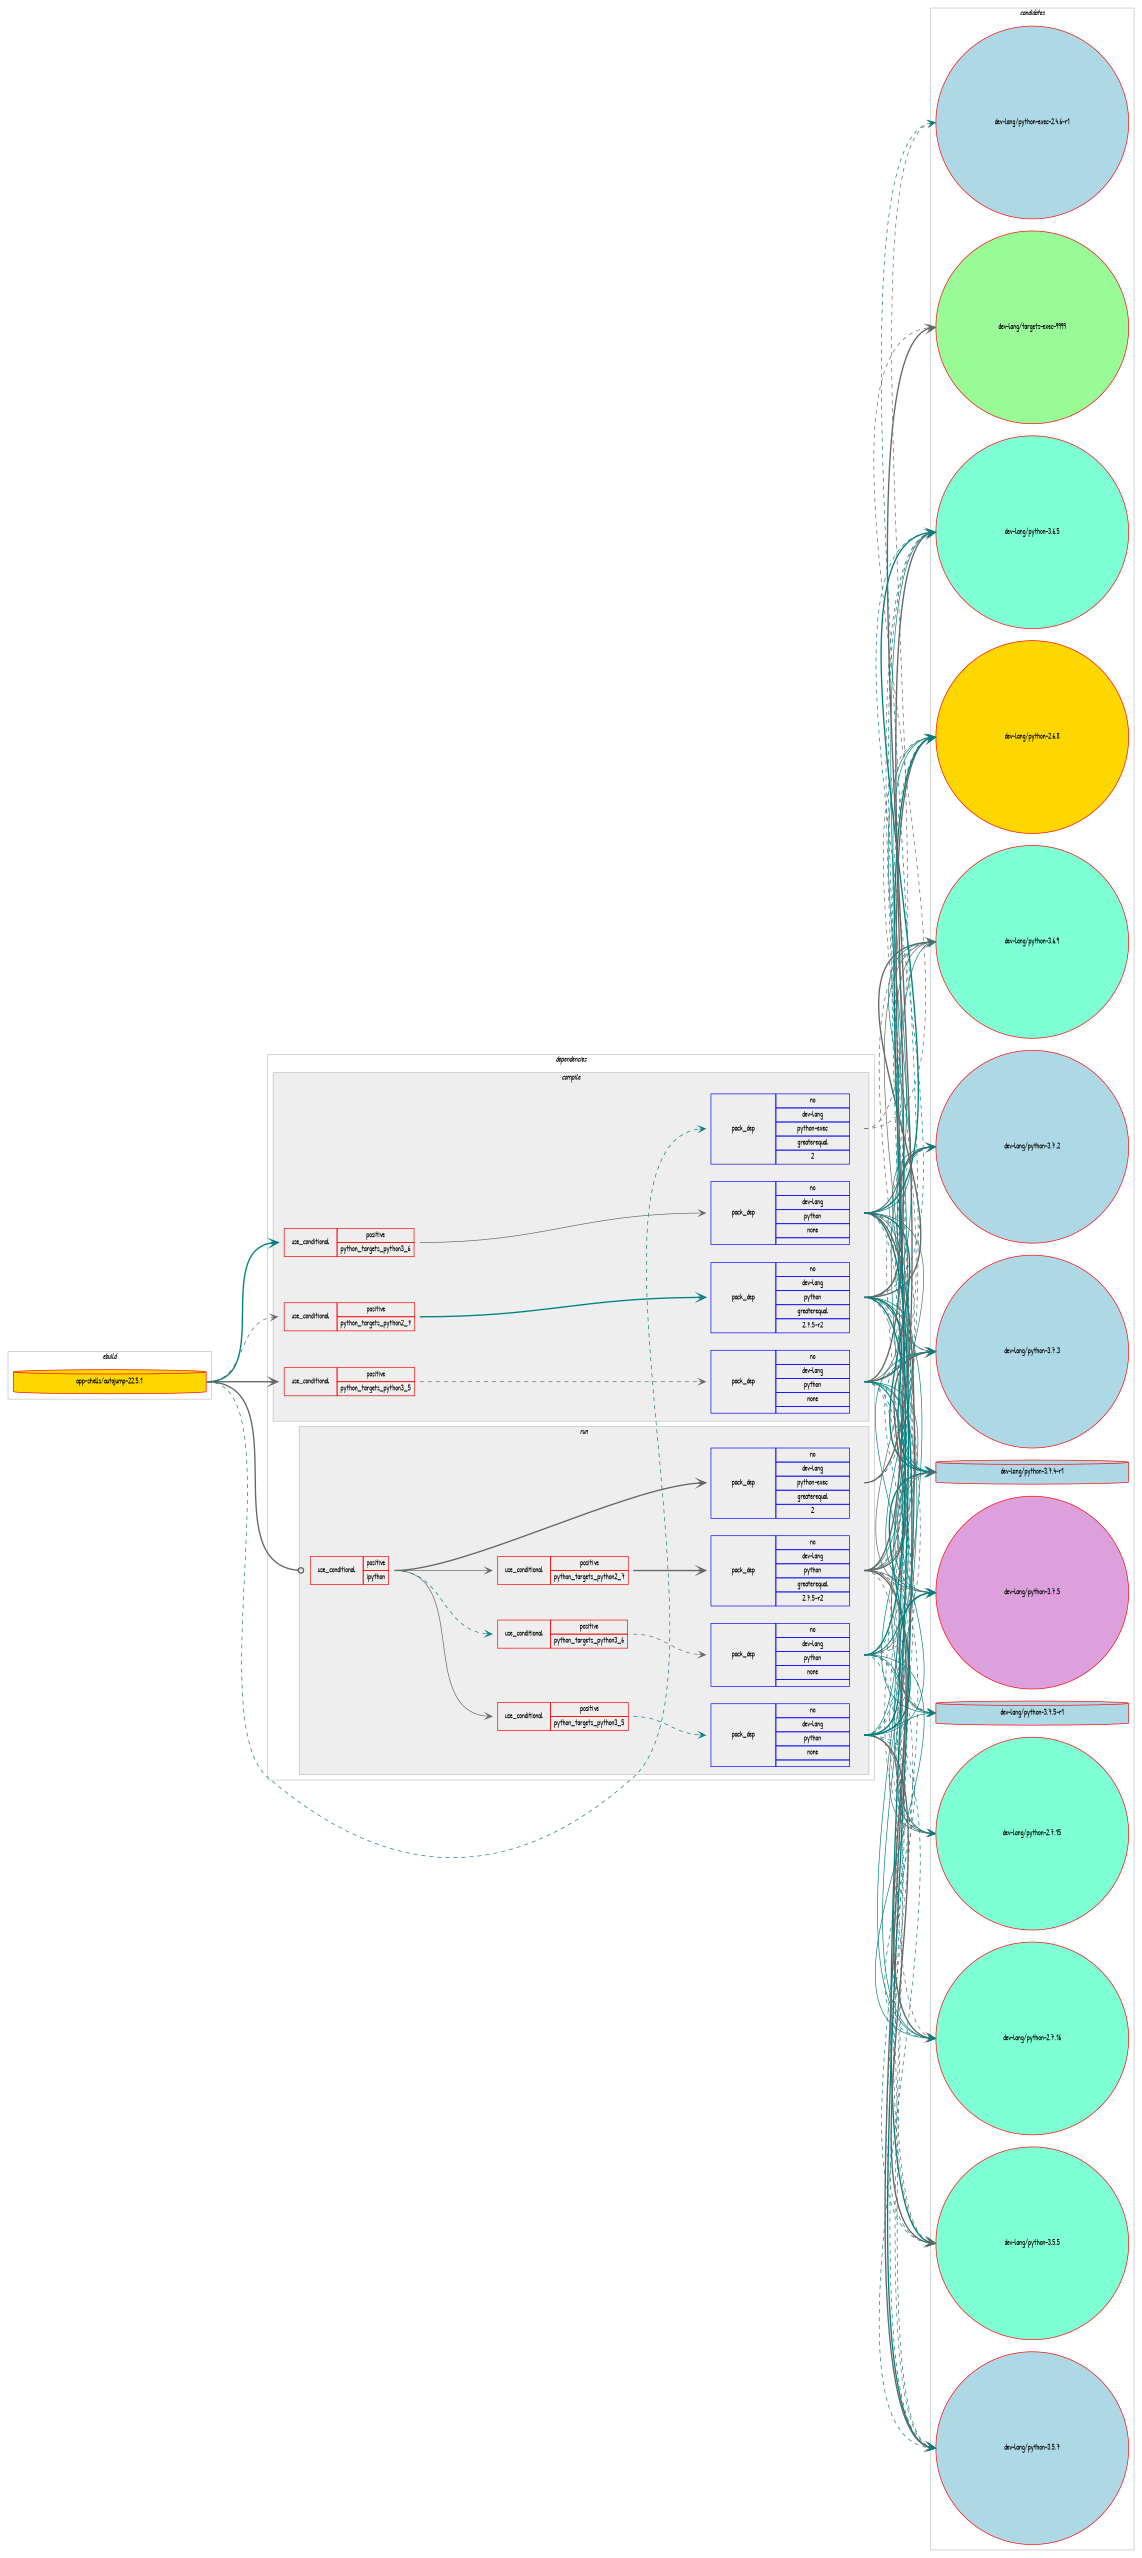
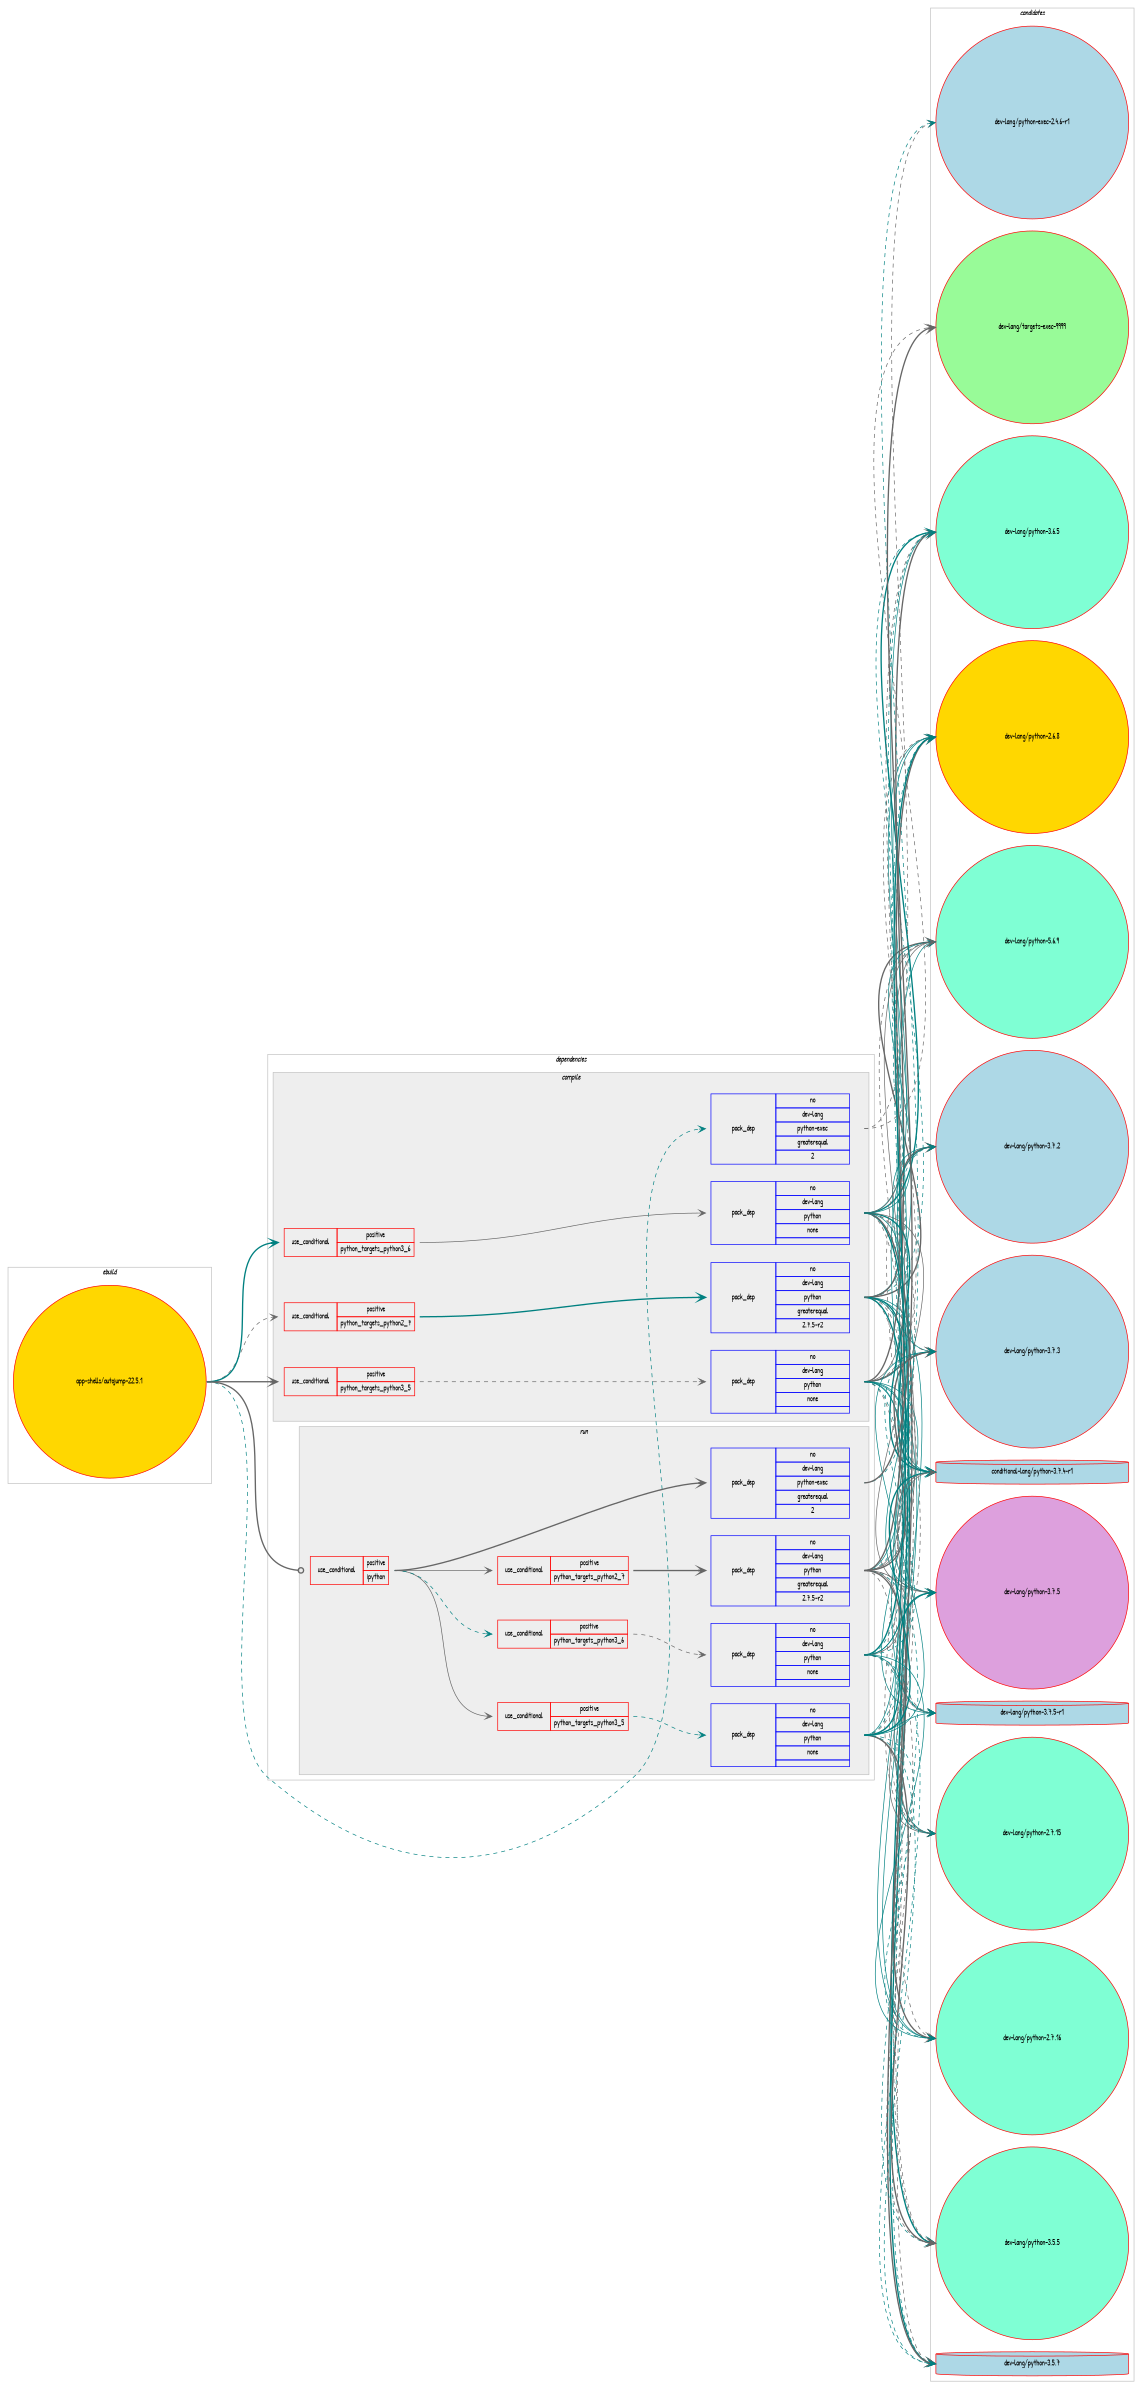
node "dev-lang/python-3.6.9": label "dev-lang/python-3.6.9" -> "dev-lang/python-5.6.9"
node "app-shells/autojump-22.5.1": shape cylinder -> circle
node "dev-lang/python-3.7.4-r1": label "dev-lang/python-3.7.4-r1" -> "conditional-lang/python-3.7.4-r1"
node "dev-lang/python-3.5.7": shape circle -> cylinder
